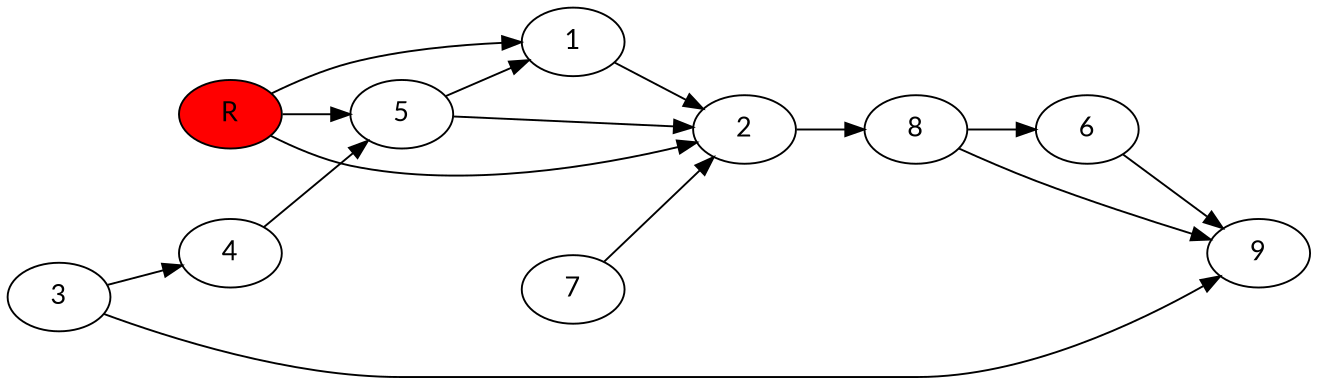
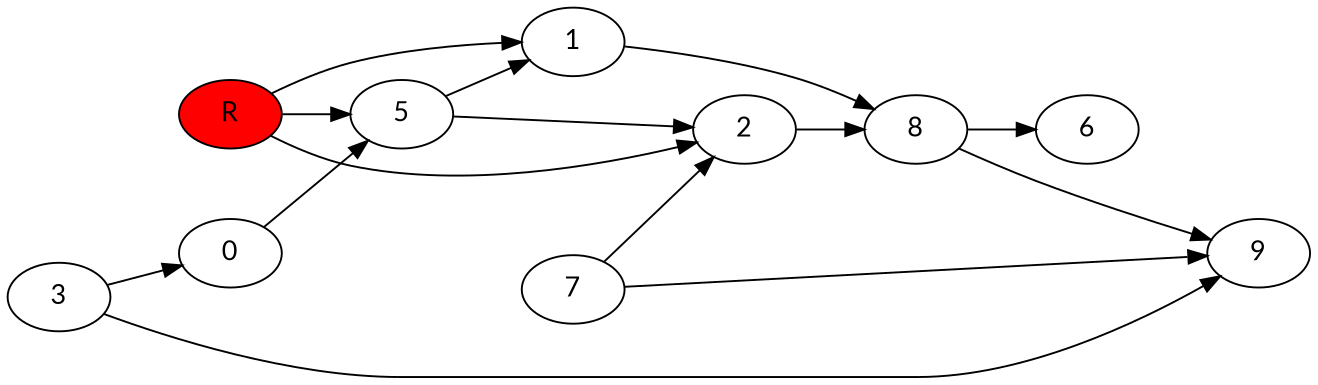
edge "1" -> "2": now "1" -> "8"
edge "6" -> "9": now "7" -> "9"
node "4": label "4" -> "0"
